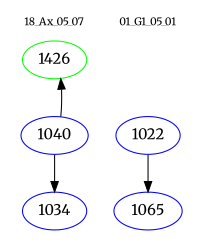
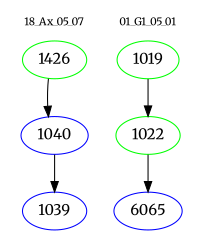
node "1019": added
edge "1040" -> "1426": reversed
node "1022": color blue -> green
node "1034": label "1034" -> "1039"
node "1065": label "1065" -> "6065"
